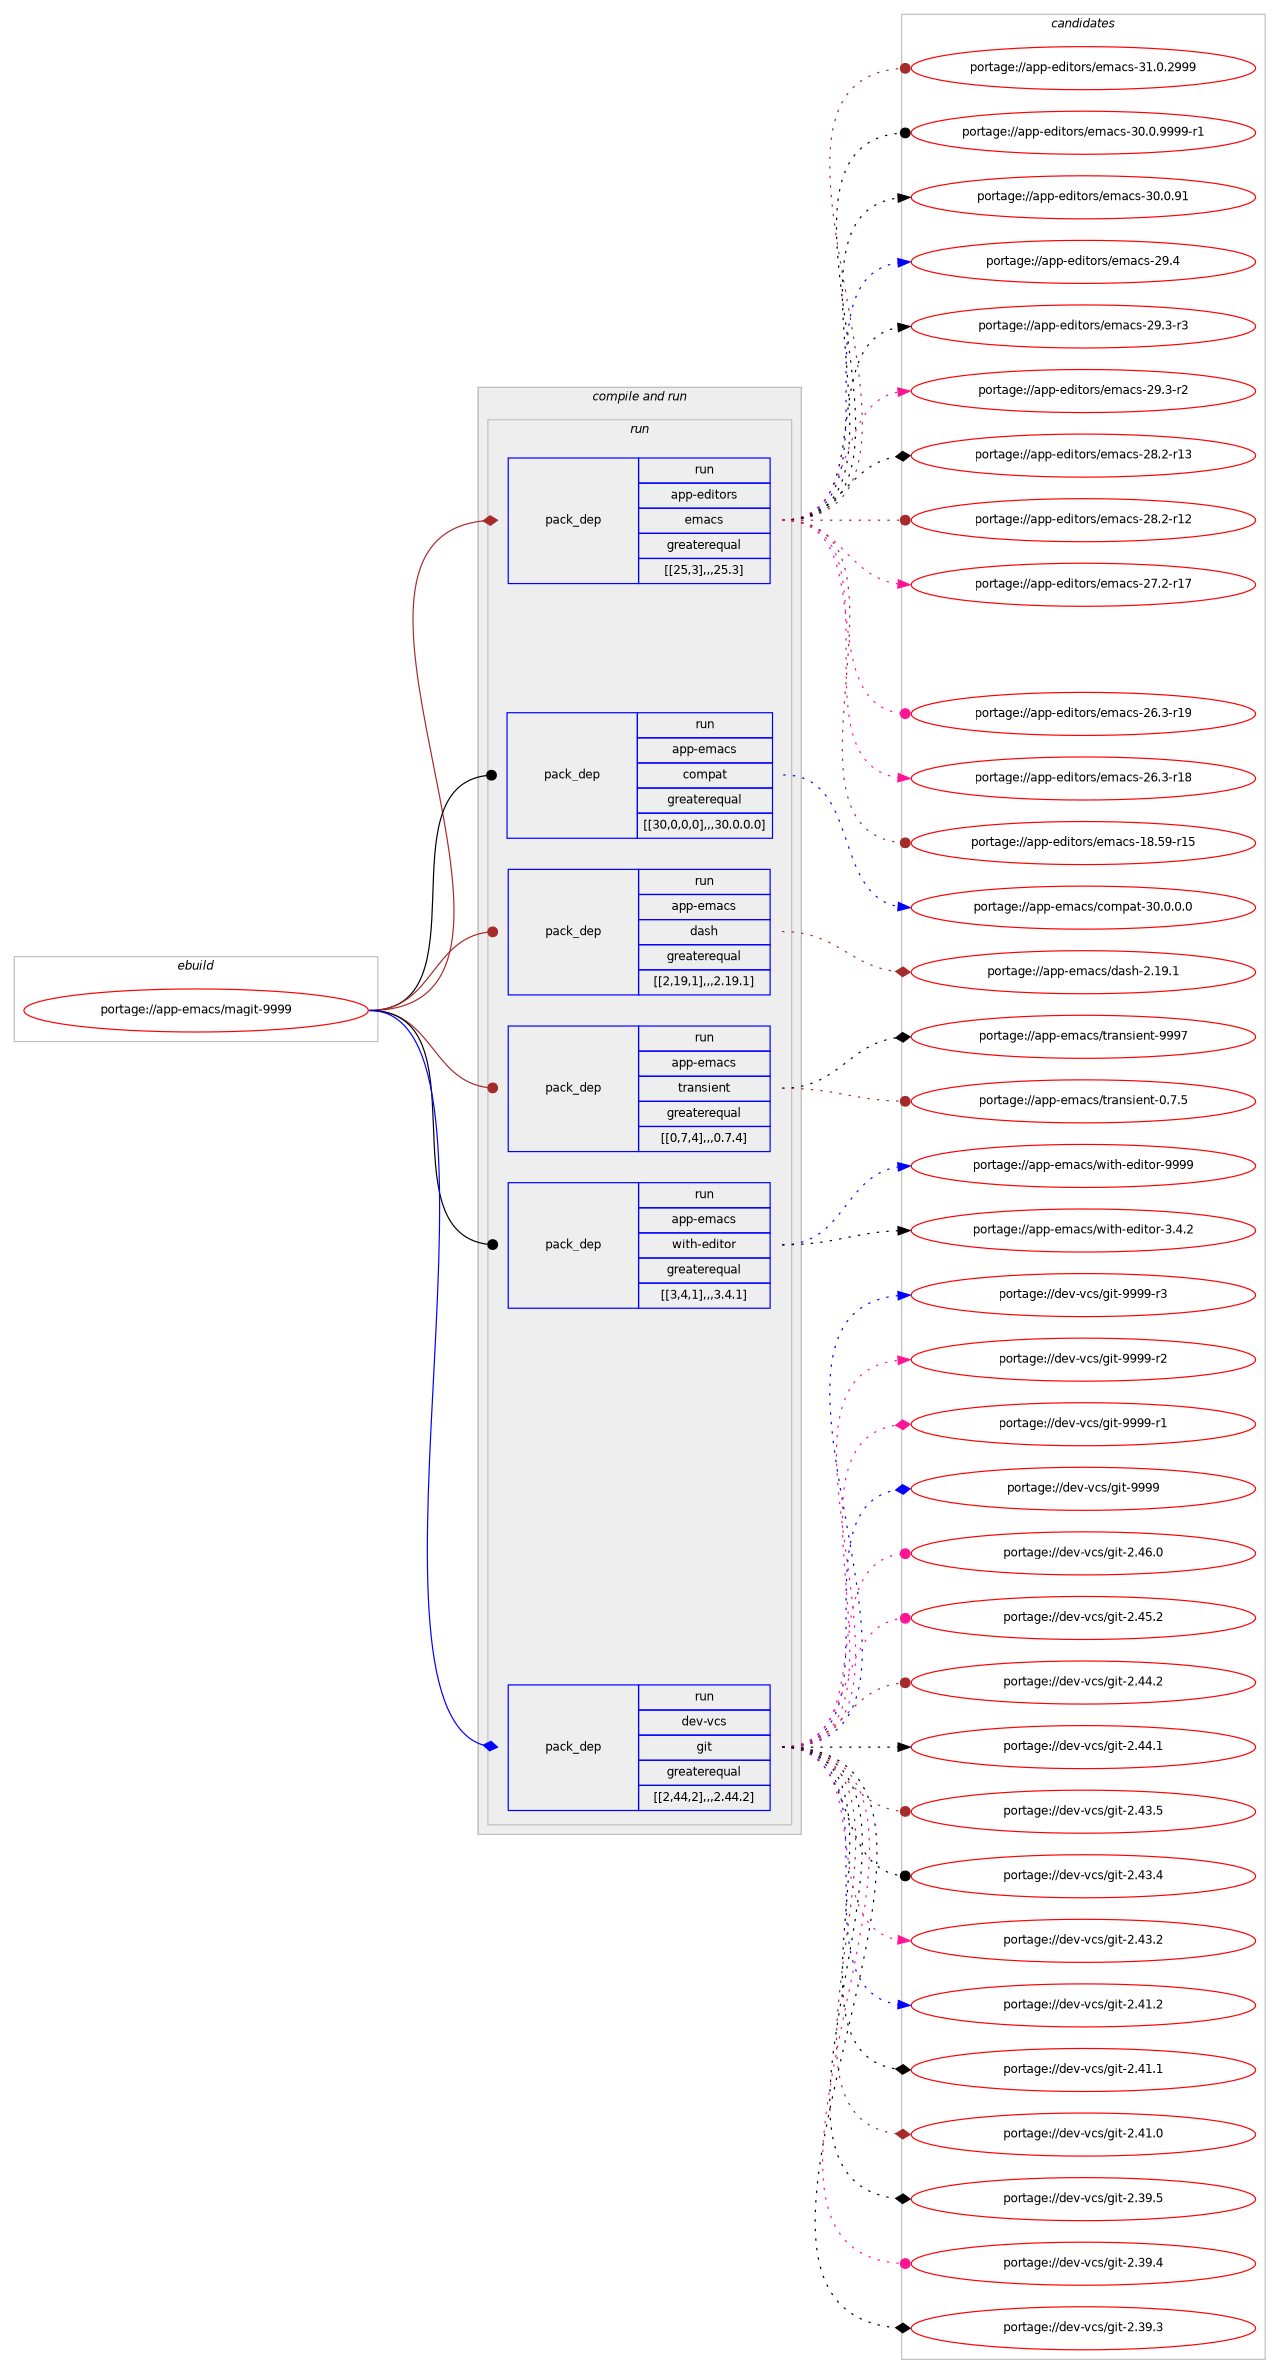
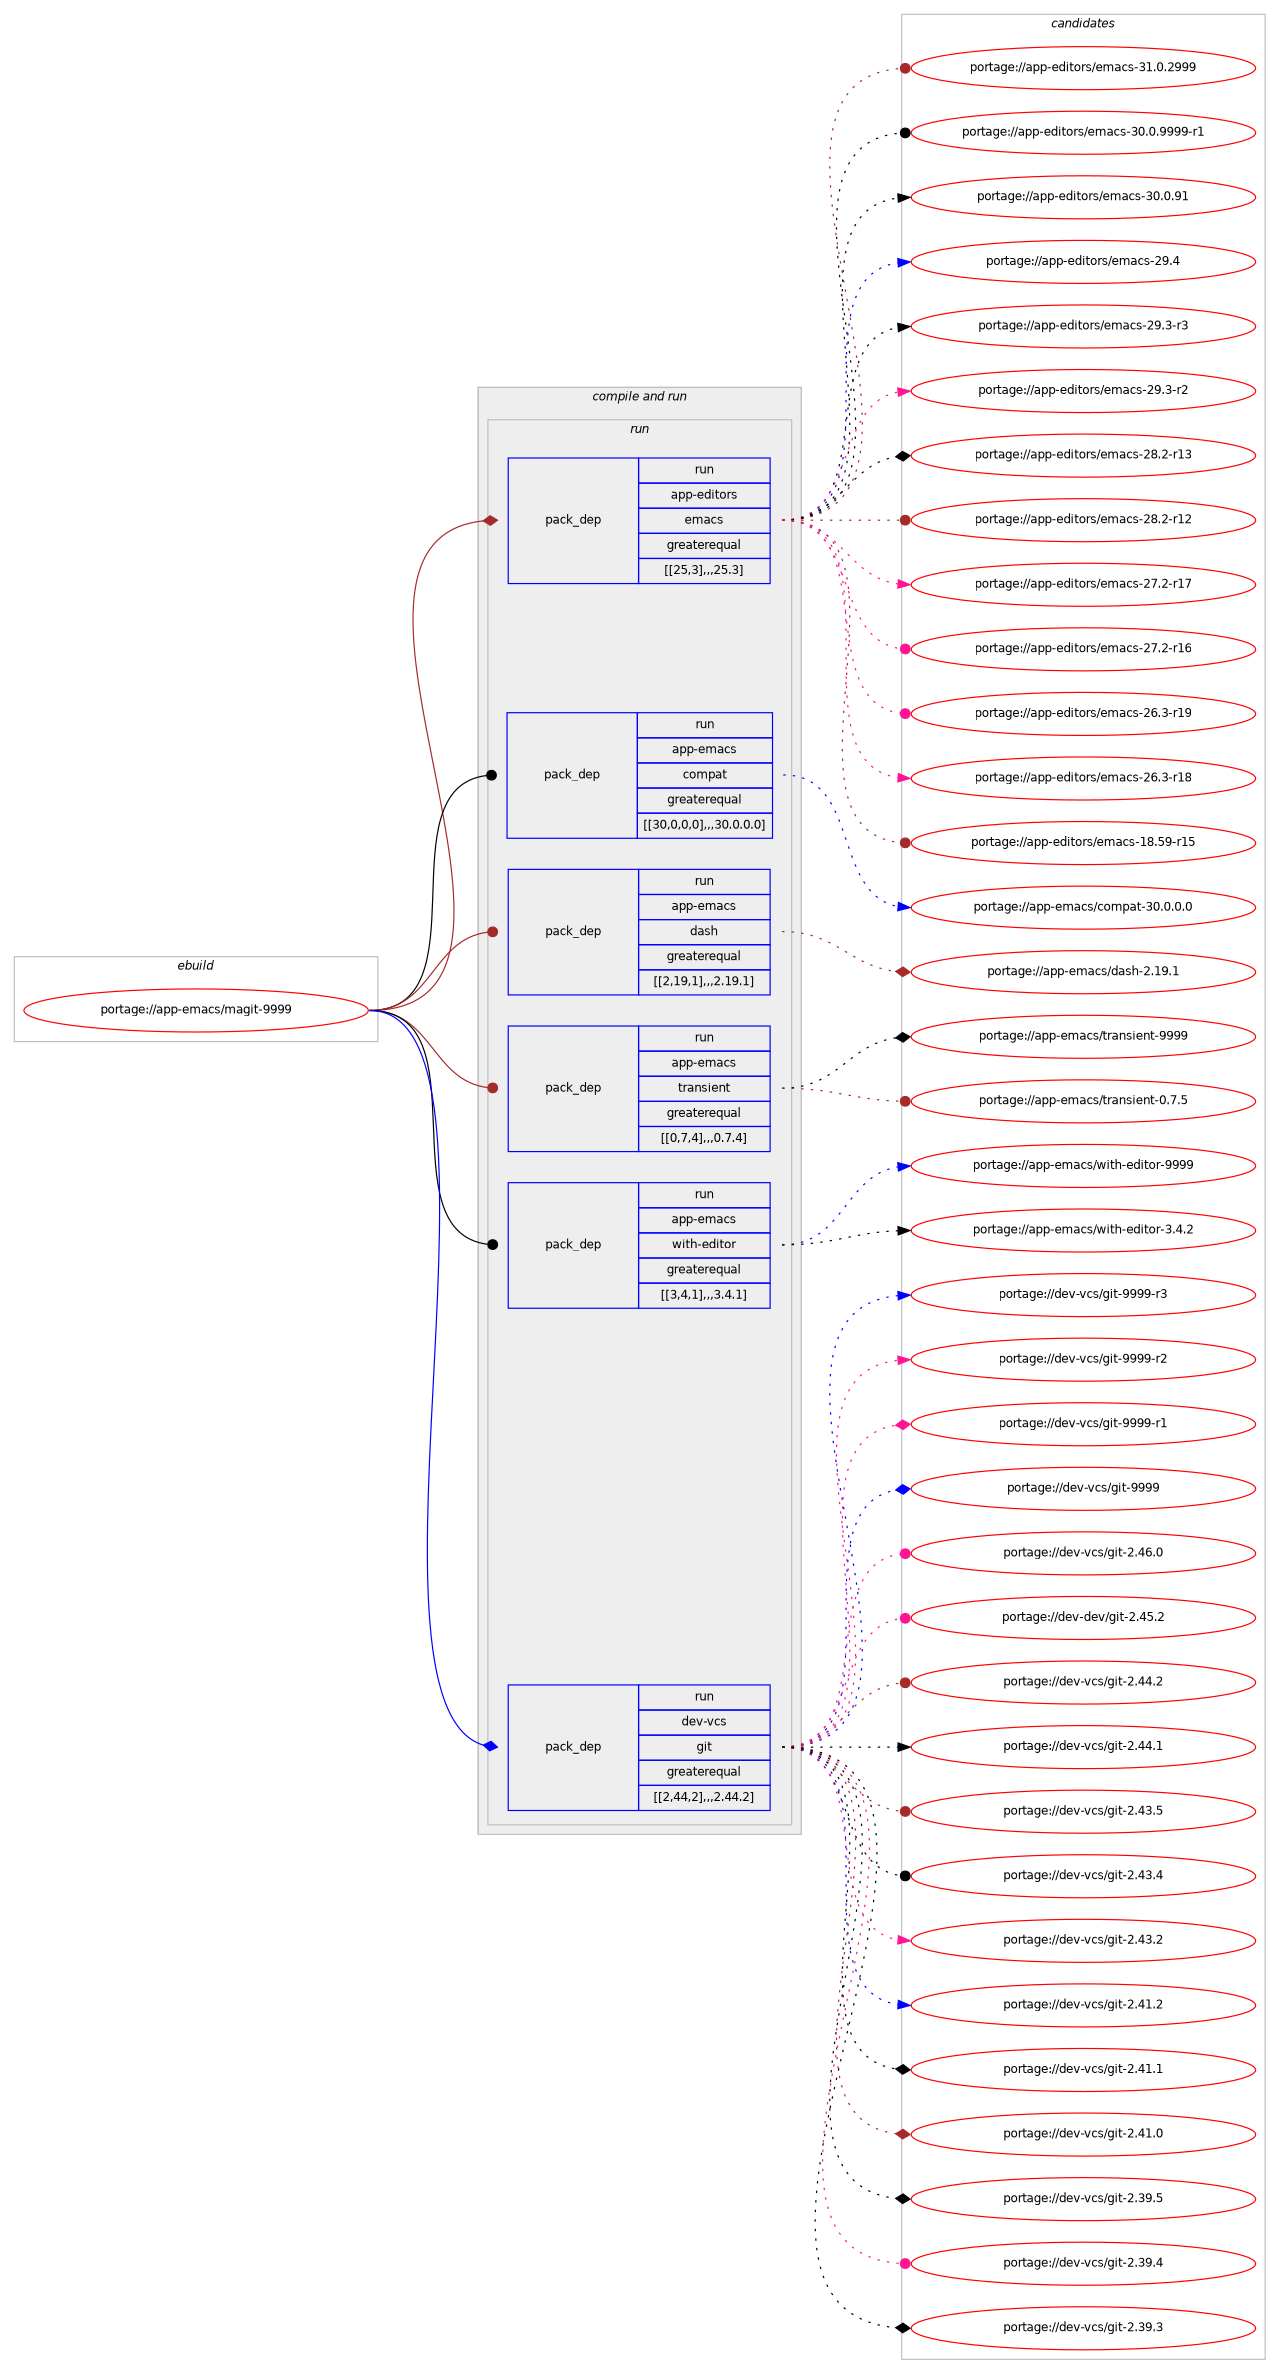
node "portage://app-editors/emacs-27.2-r16": added
node "portage://app-emacs/transient-9997": label "portage://app-emacs/transient-9997" -> "portage://app-emacs/transient-9999"
node "portage://dev-vcs/git-2.45.2": label "portage://dev-vcs/git-2.45.2" -> "portage://dev-dev/git-2.45.2"
